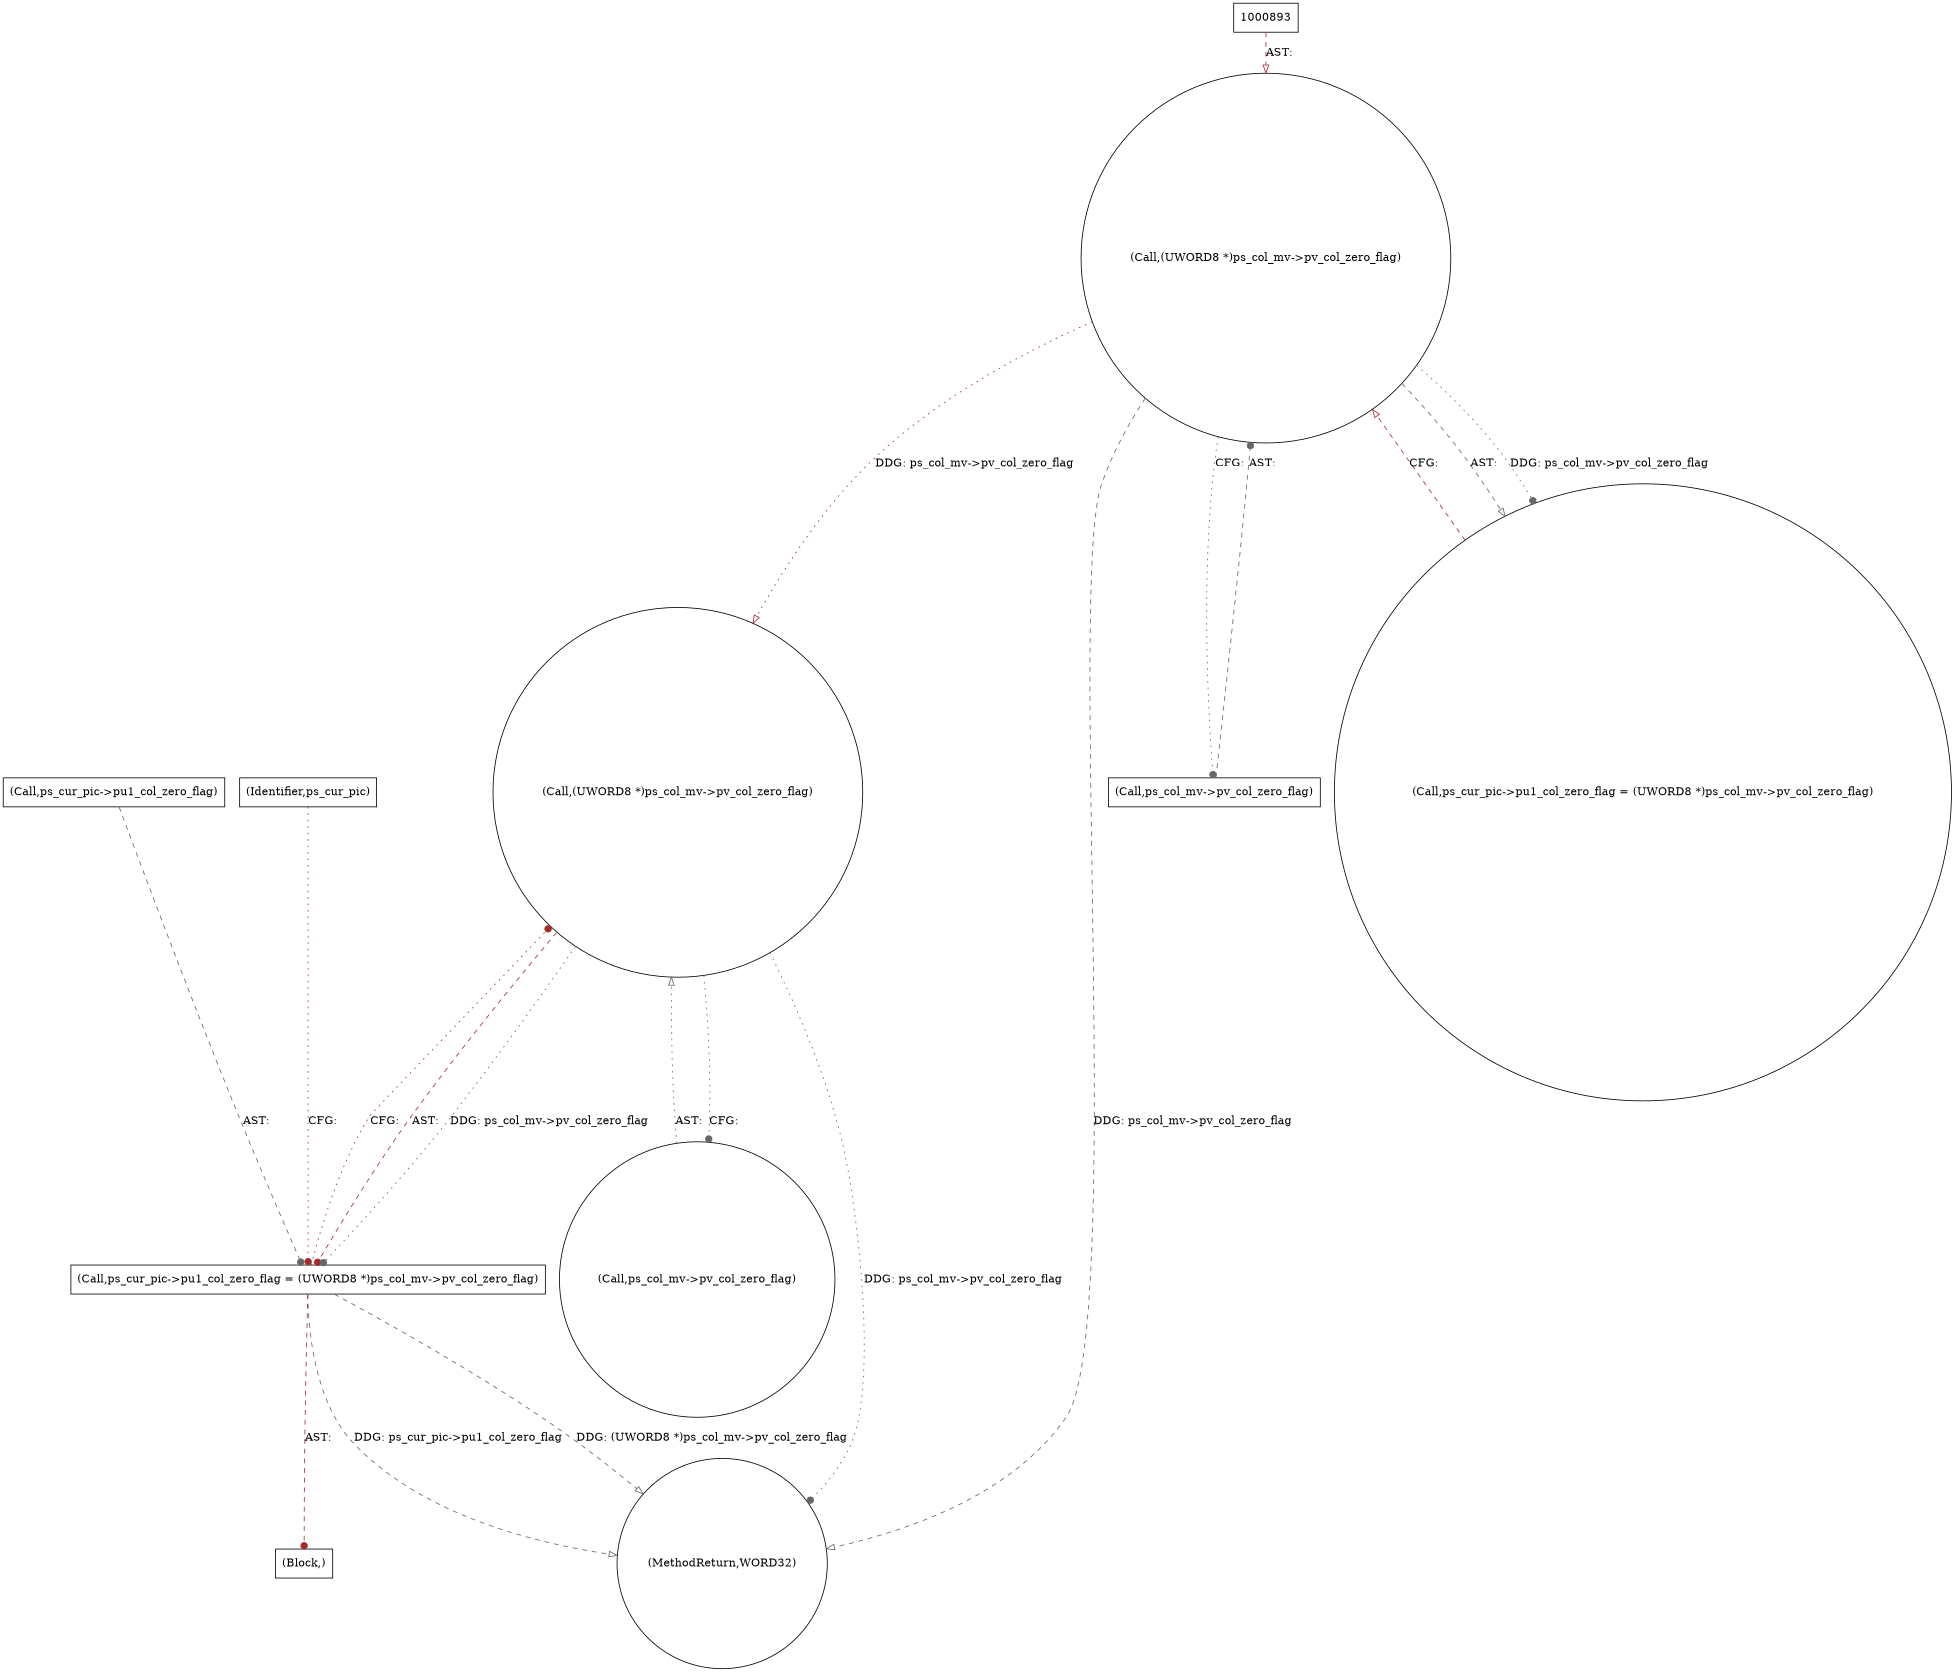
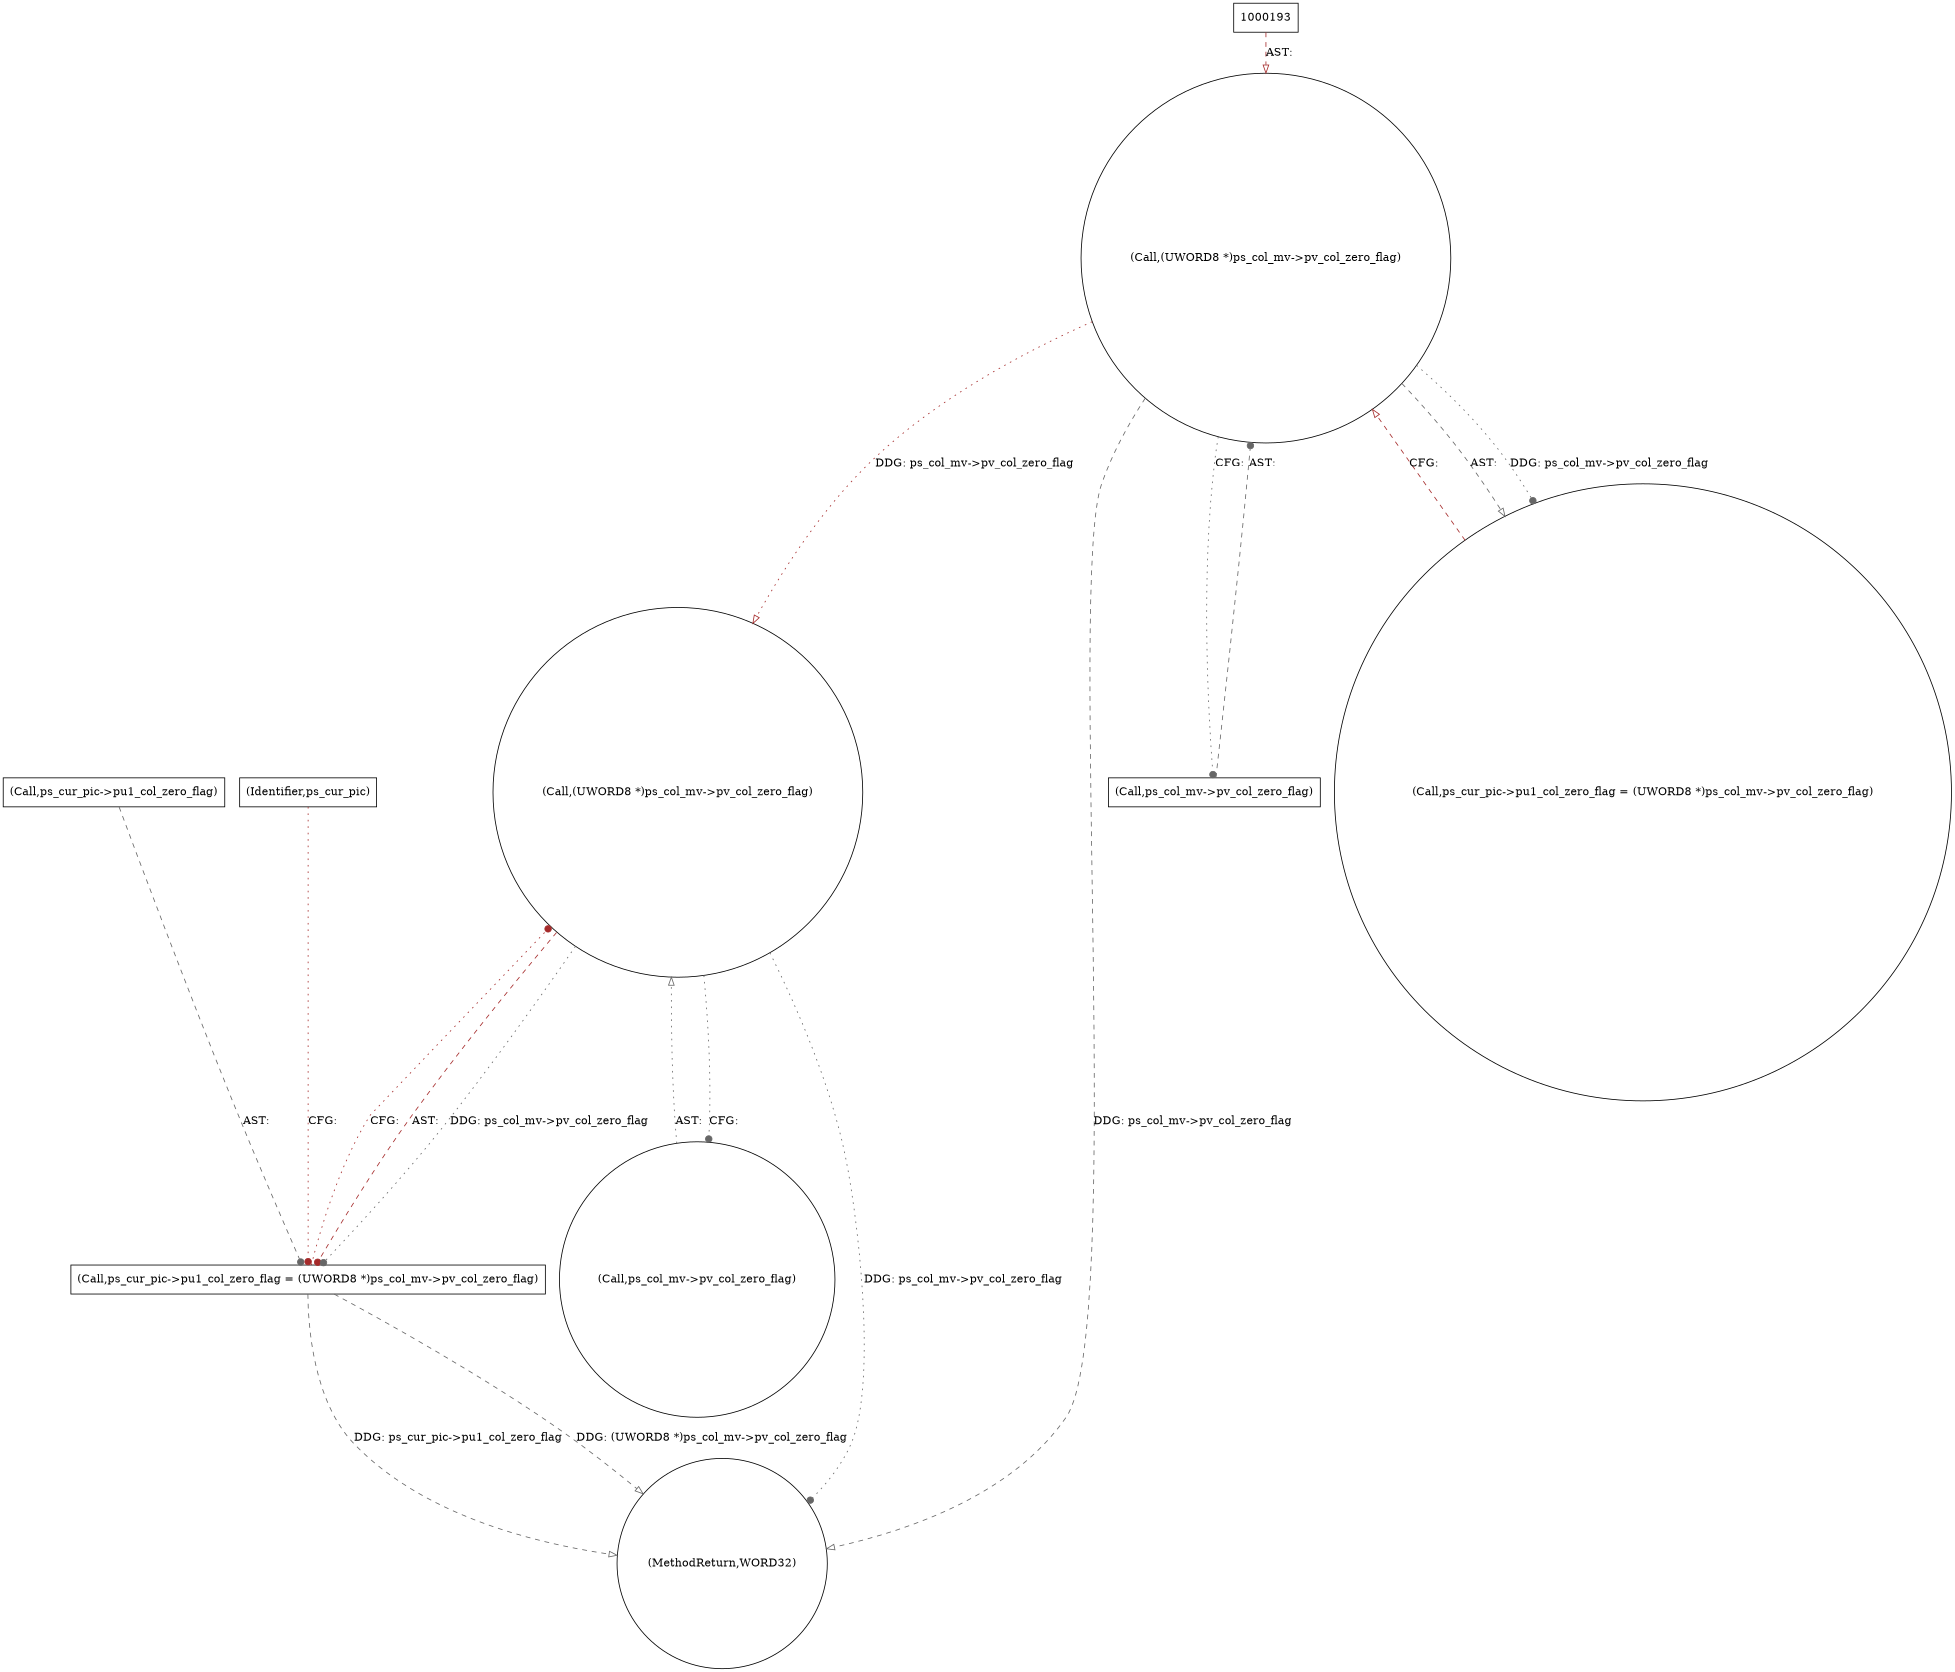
node "1000893": label "1000893" -> "1000193"
node "(Block,)": removed
